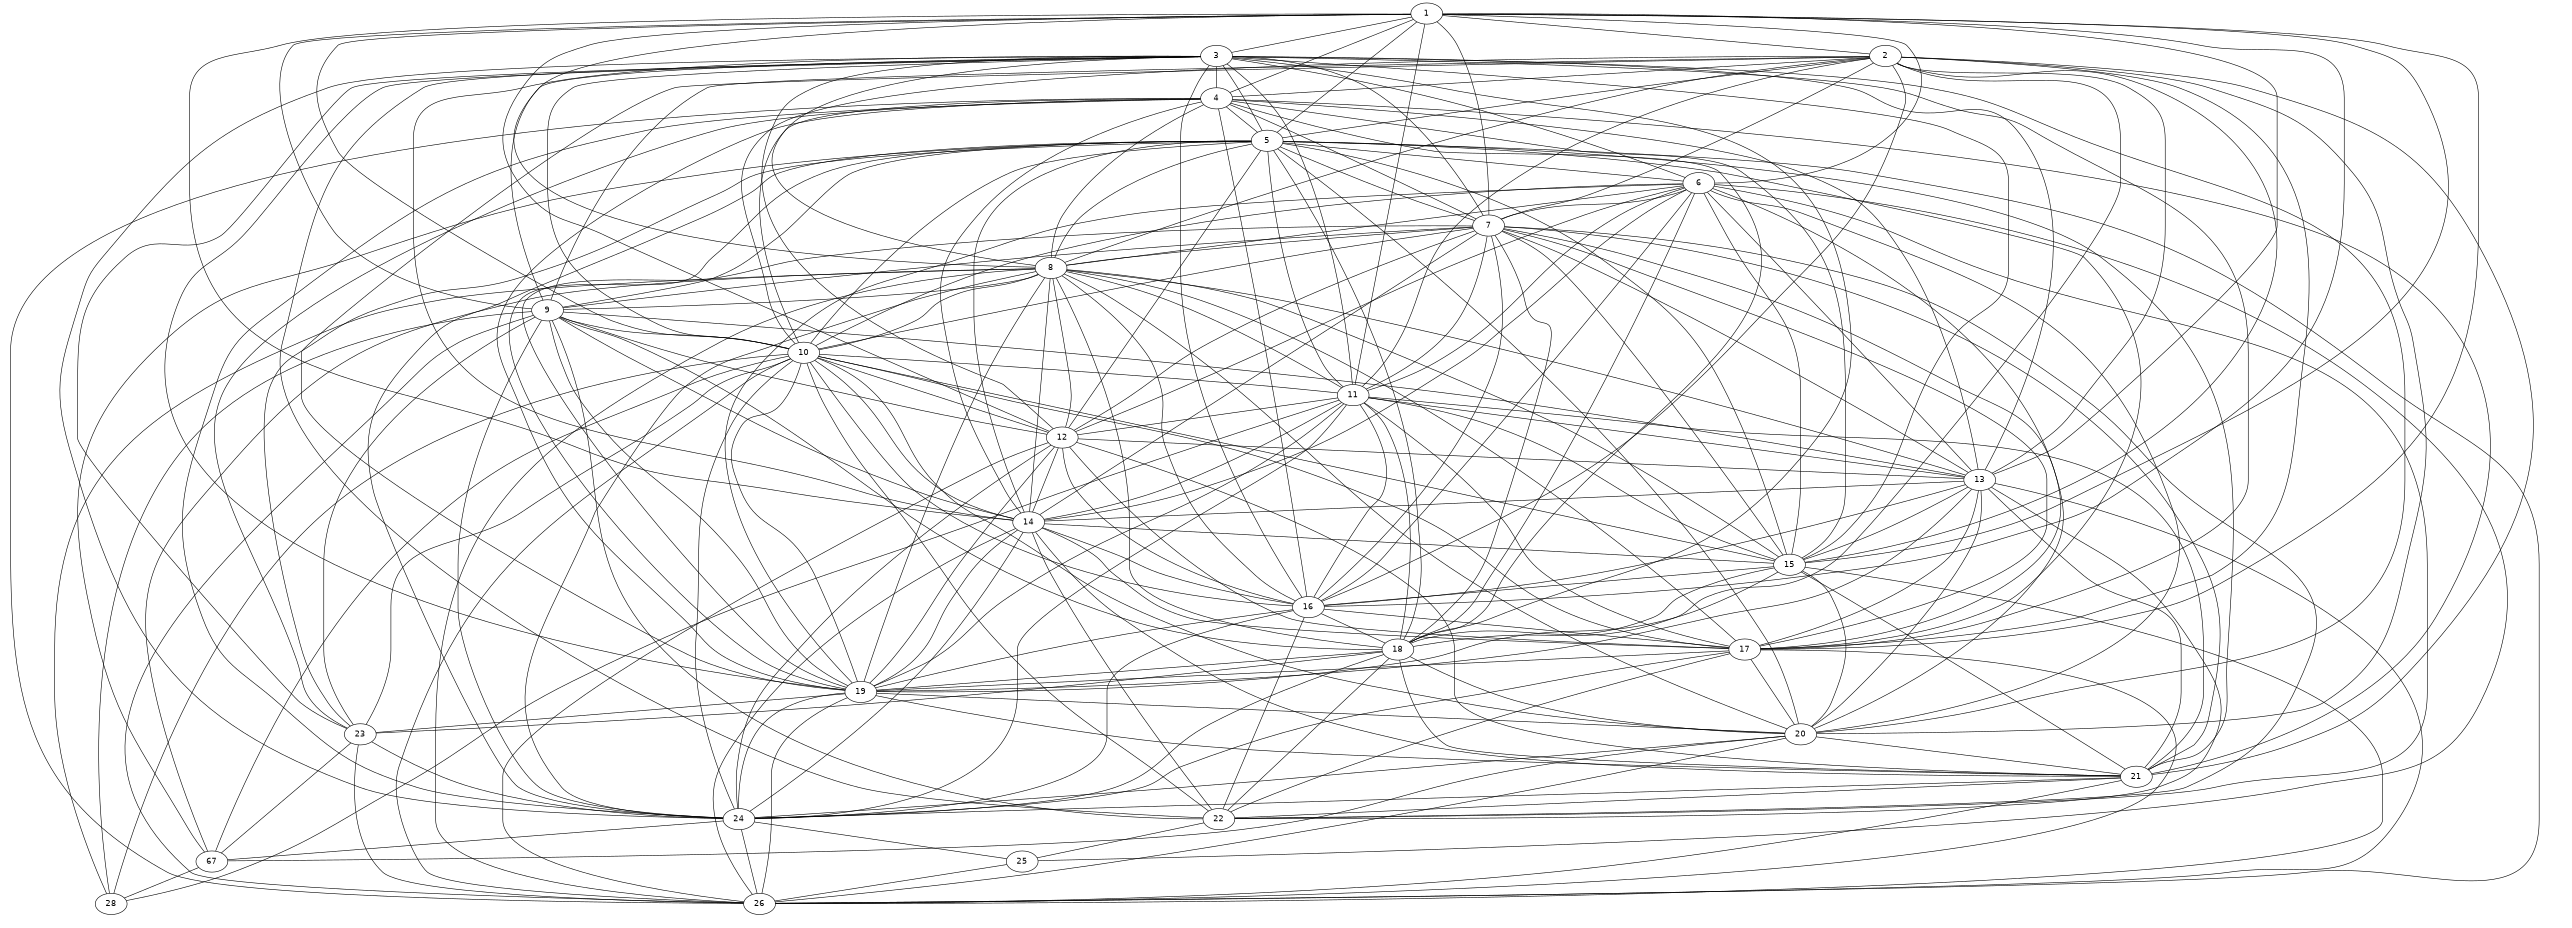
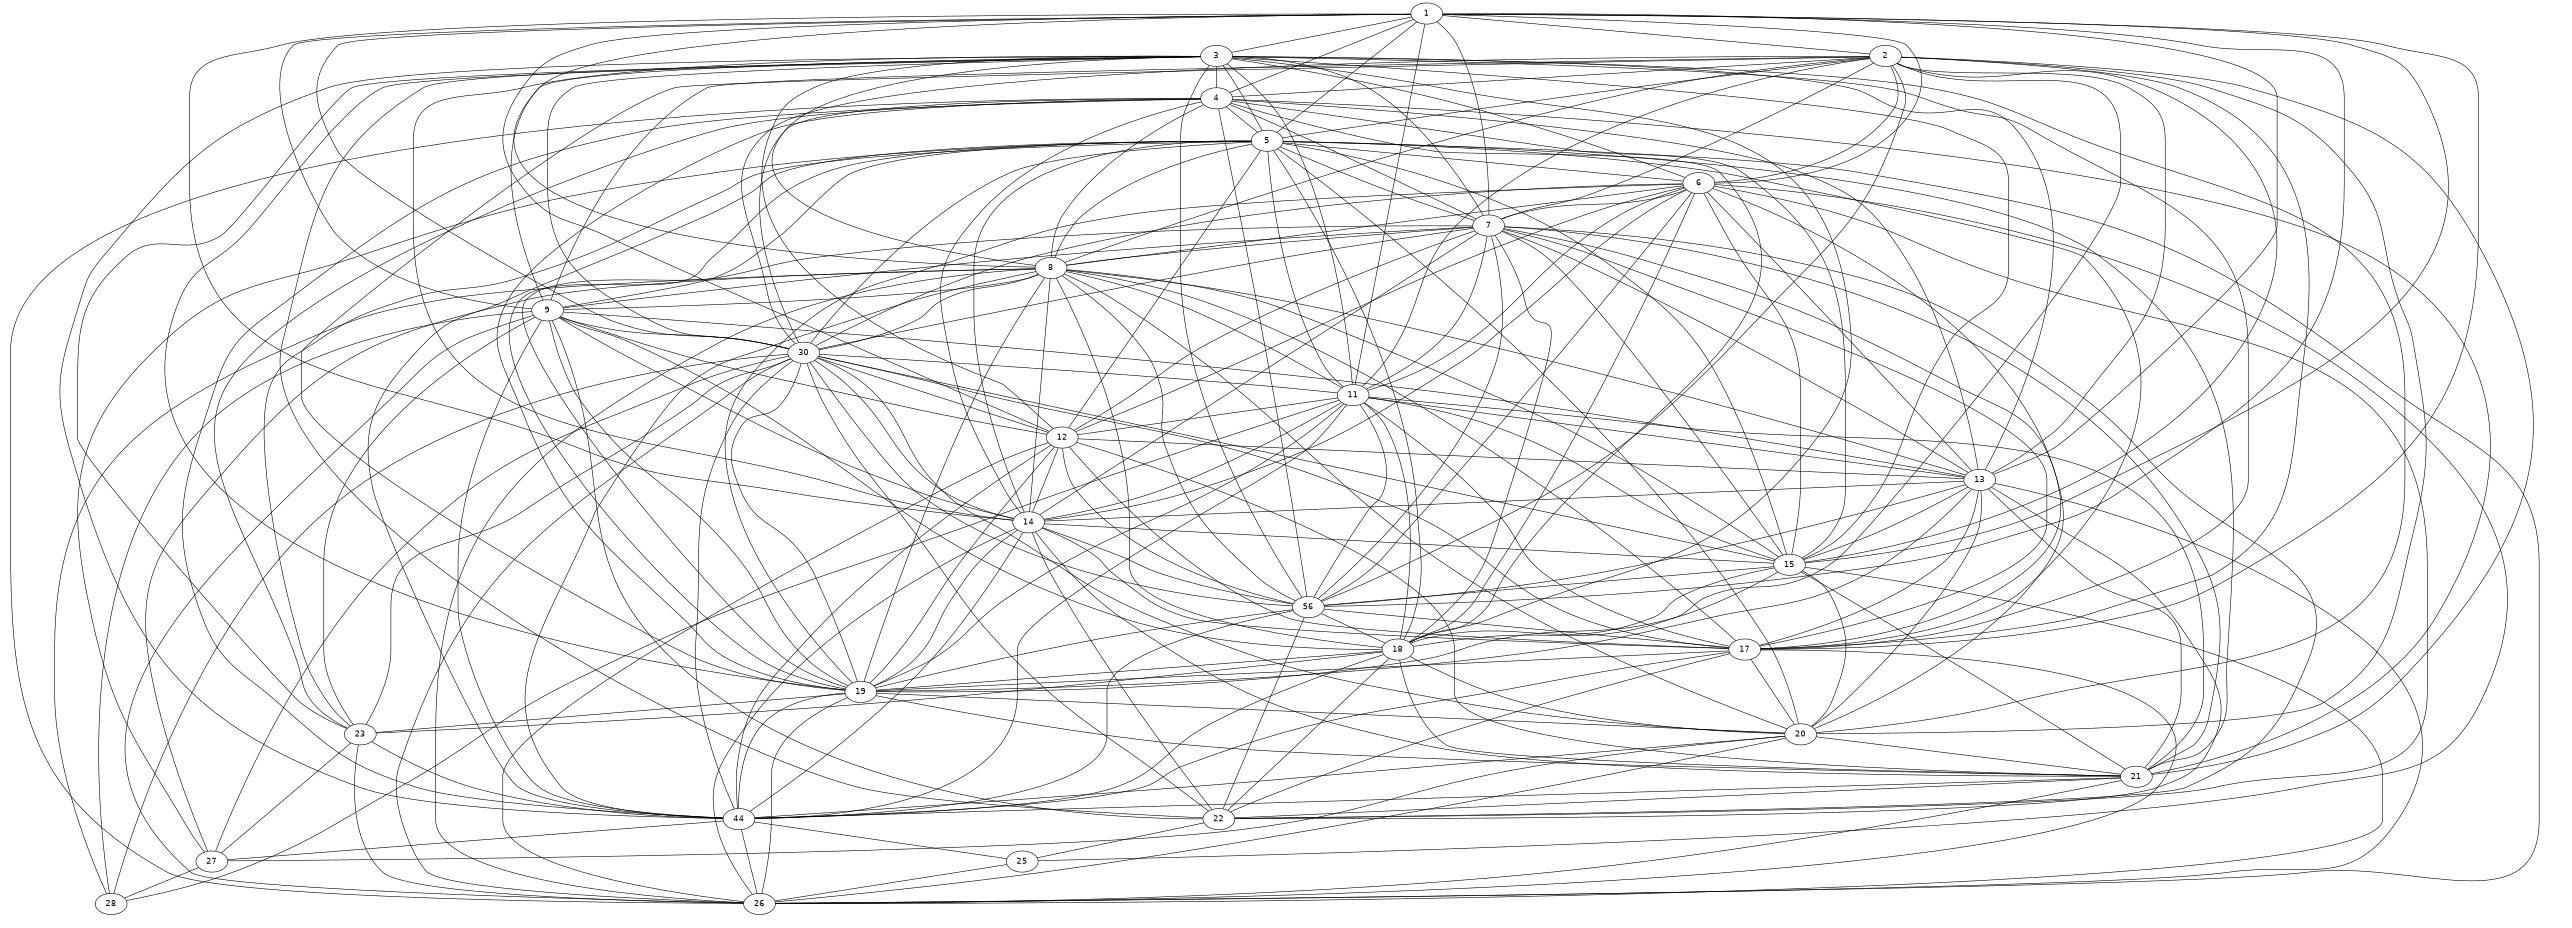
edge "8" -- "12": removed
node "10": label "10" -> "30"
edge "6" -- "20": now "6" -- "2"
node "16": label "16" -> "56"
node "24": label "24" -> "44"
node "67": label "67" -> "27"
